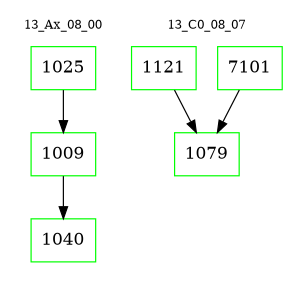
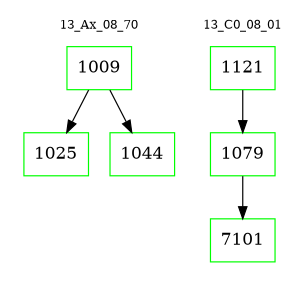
cluster "13_Ax_08_00": label "13_Ax_08_00" -> "13_Ax_08_70"
cluster "13_C0_08_07": label "13_C0_08_07" -> "13_C0_08_01"
edge "1025" -> "1009": reversed
edge "7101" -> "1079": reversed
node "1040": label "1040" -> "1044"
